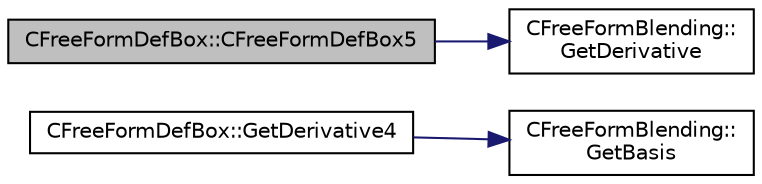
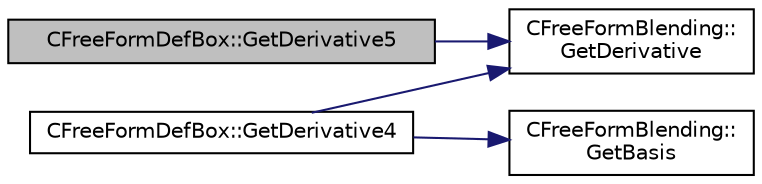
node "CFreeFormDefBox::CFreeFormDefBox5": label "CFreeFormDefBox::CFreeFormDefBox5" -> "CFreeFormDefBox::GetDerivative5"
edge "CFreeFormDefBox::GetDerivative4" -> "CFreeFormBlending:: GetDerivative": added
